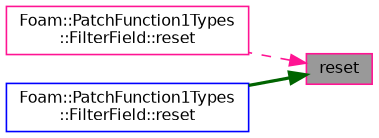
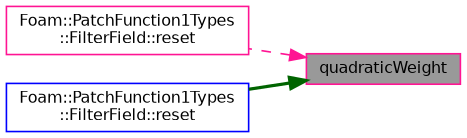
node "reset": label "reset" -> "quadraticWeight"
